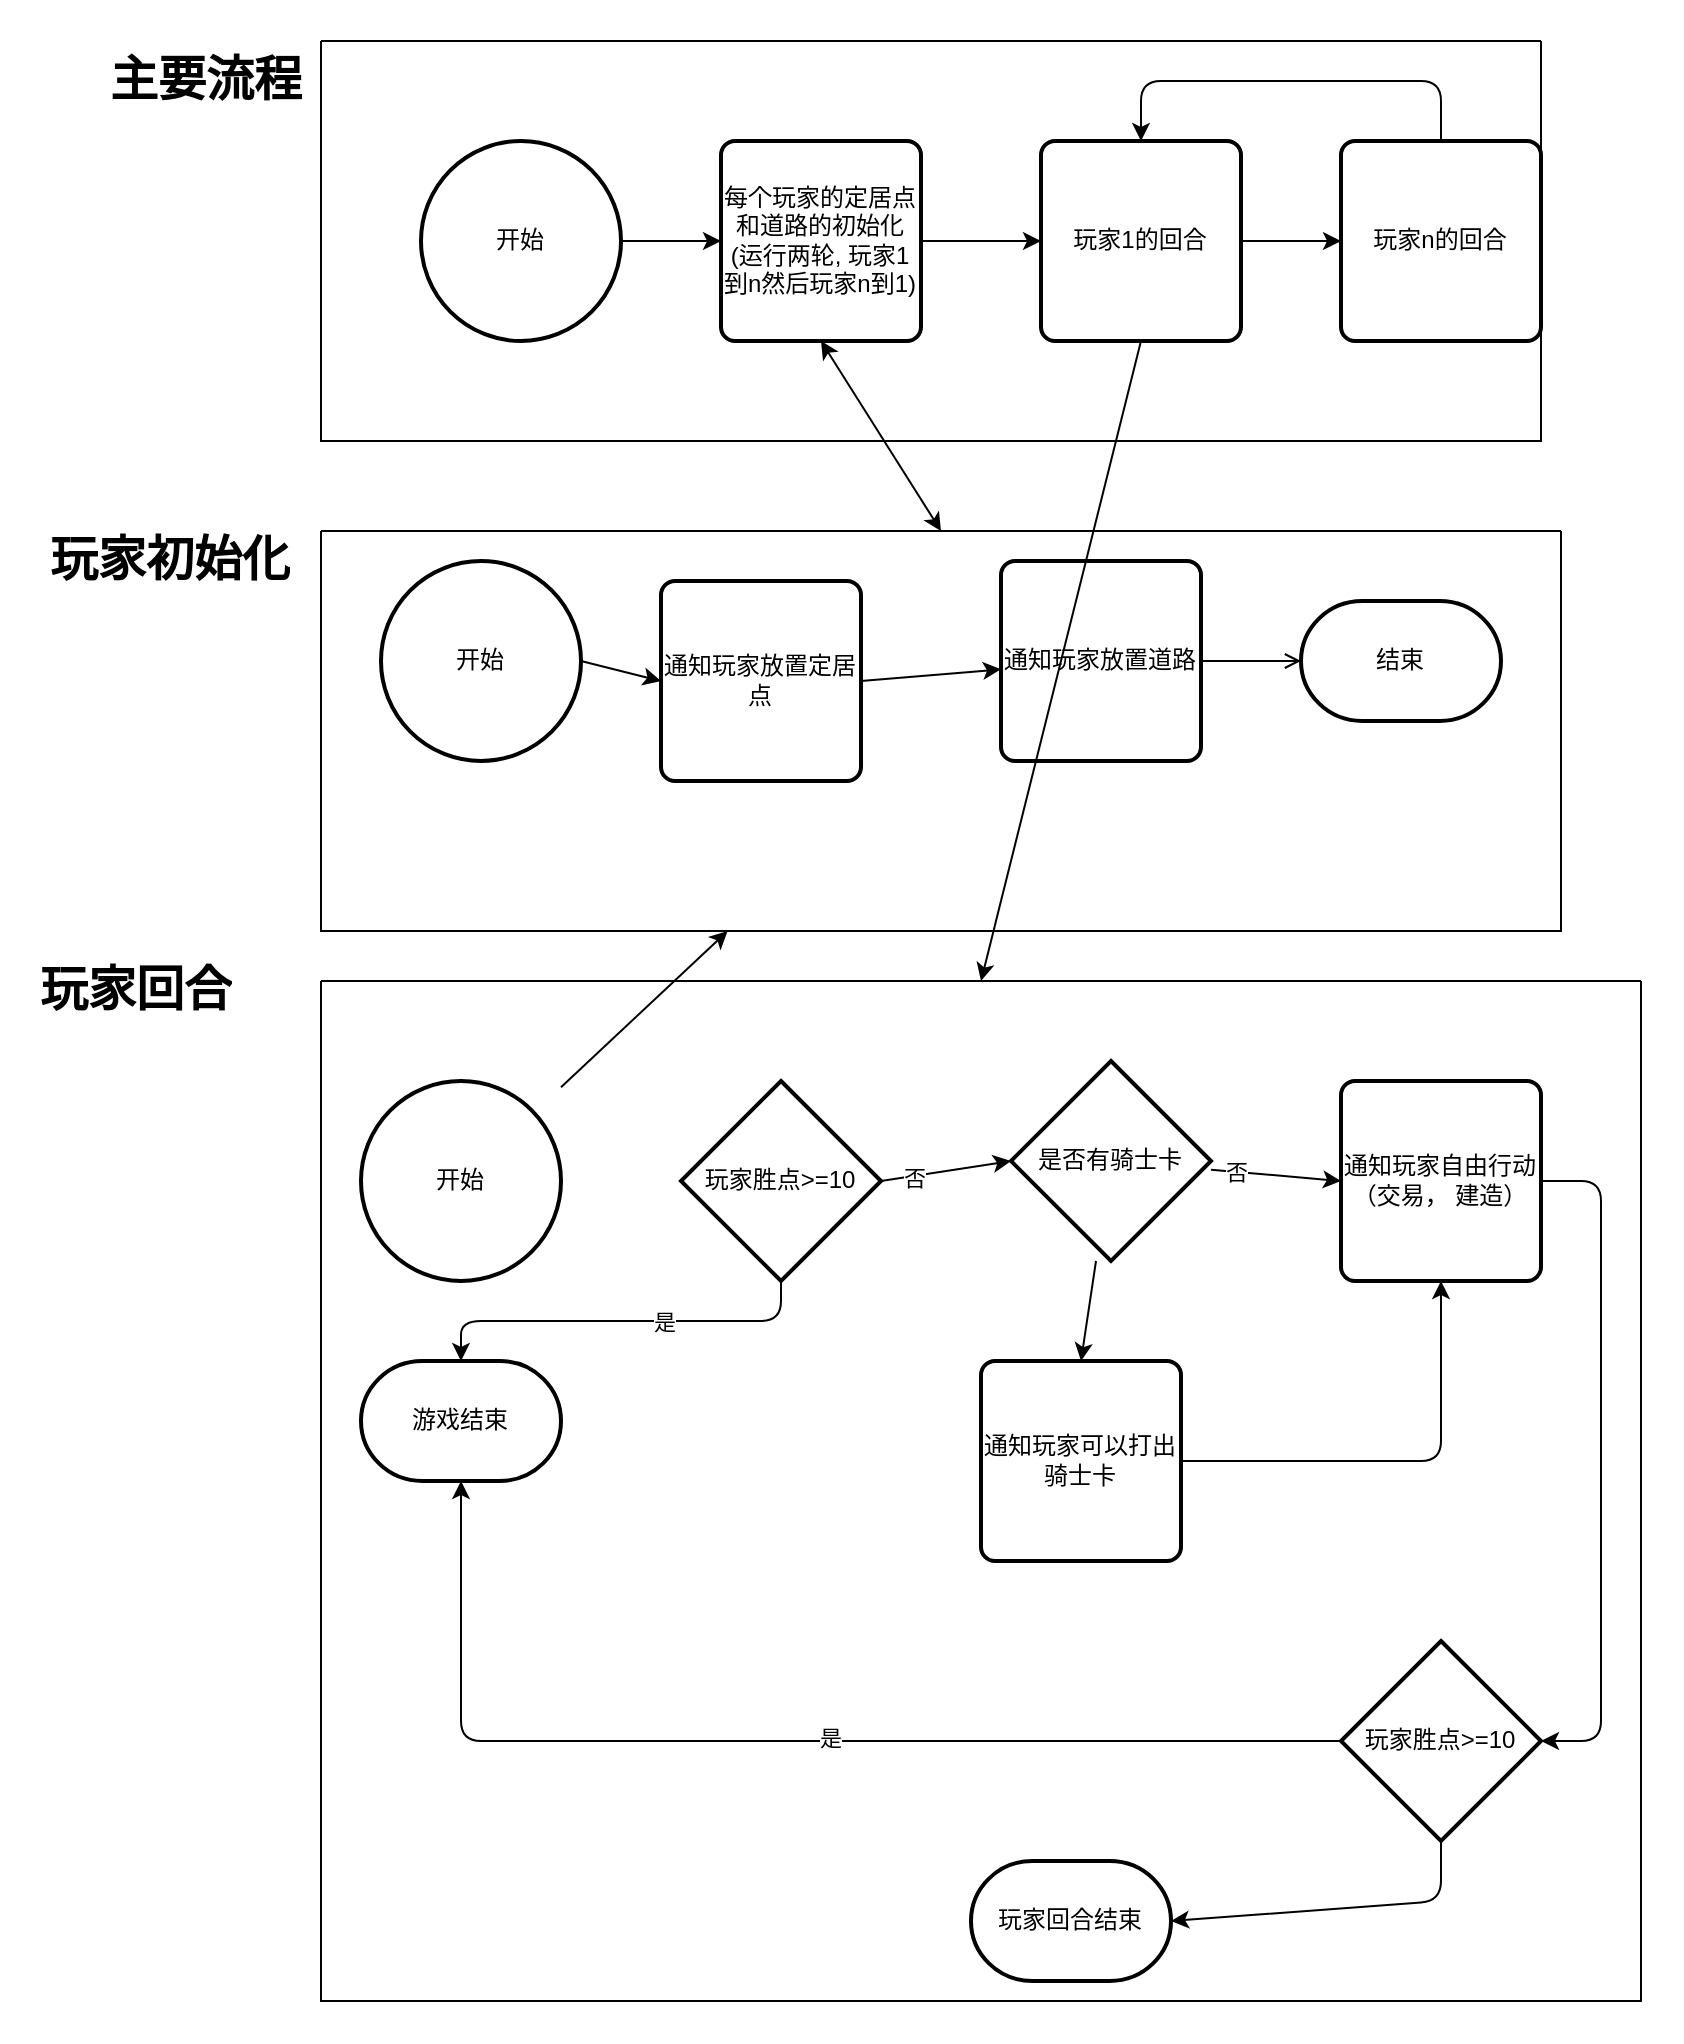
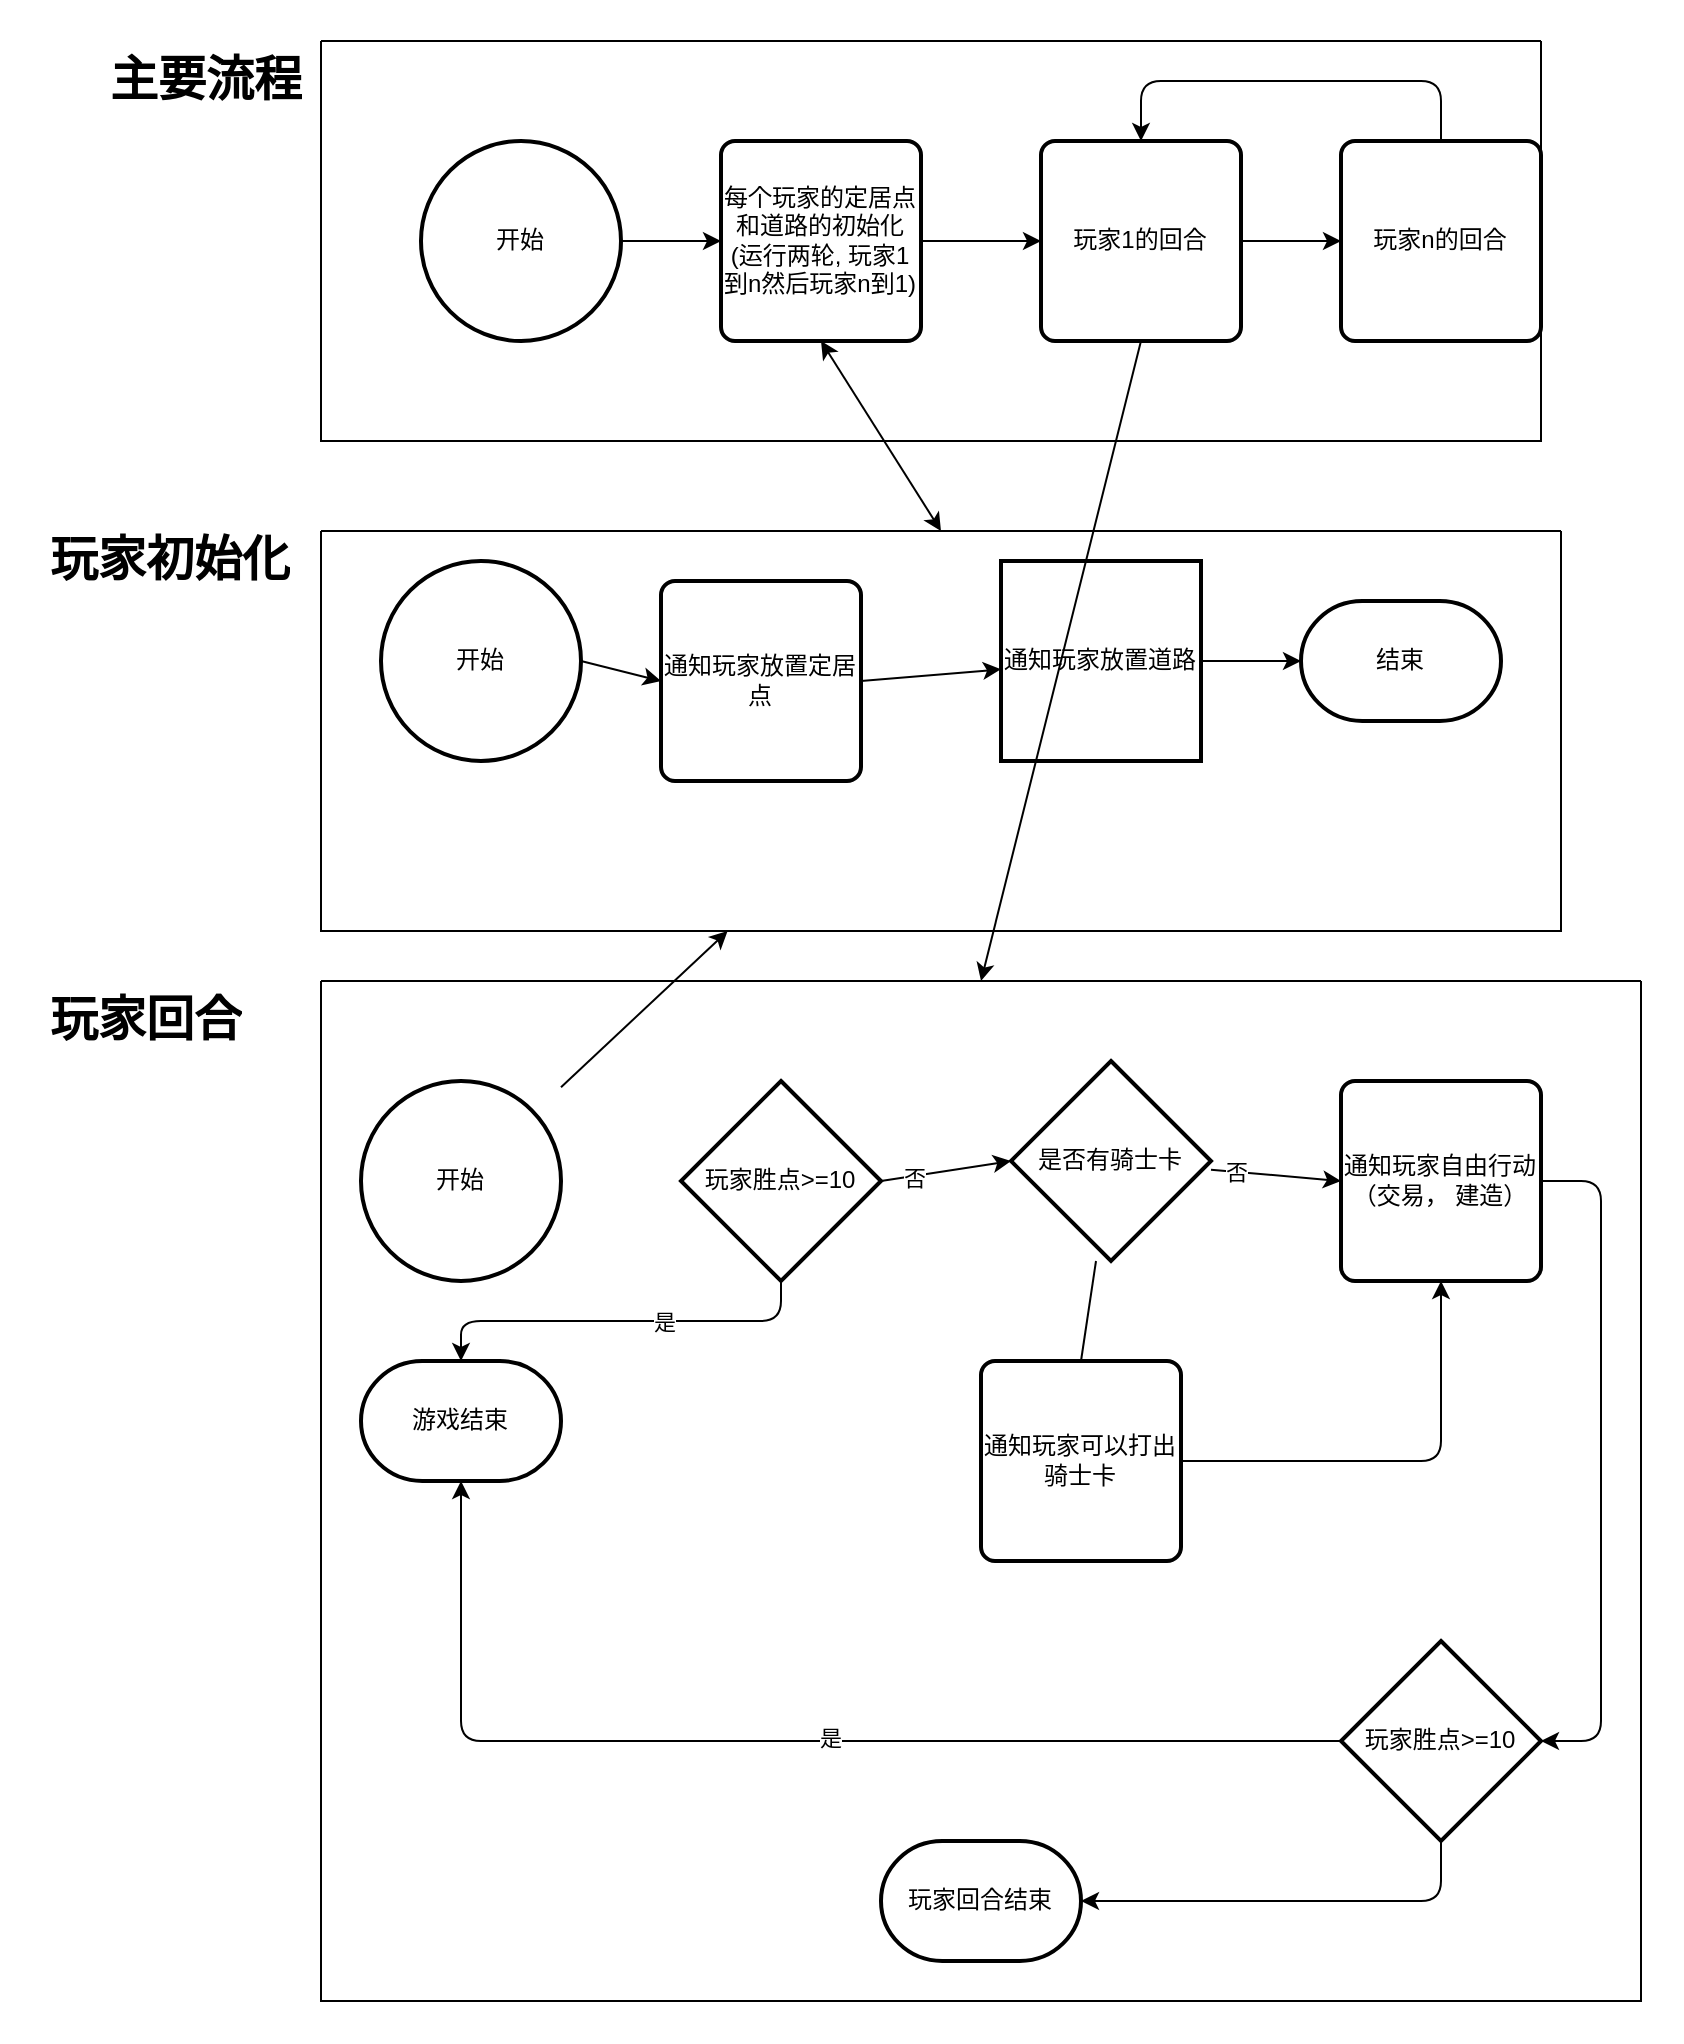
node "通知玩家放置道路": shape rounded rectangle -> rectangle
edge "通知玩家放置道路" -> "结束": arrowhead open -> classic
node "玩家回合": moved (166, 991) -> (176, 1021)
edge "是否有骑士卡" -> "通知玩家可以打出骑士卡": arrowhead classic -> none
node "玩家回合结束": moved (1071, 1921) -> (981, 1901)
